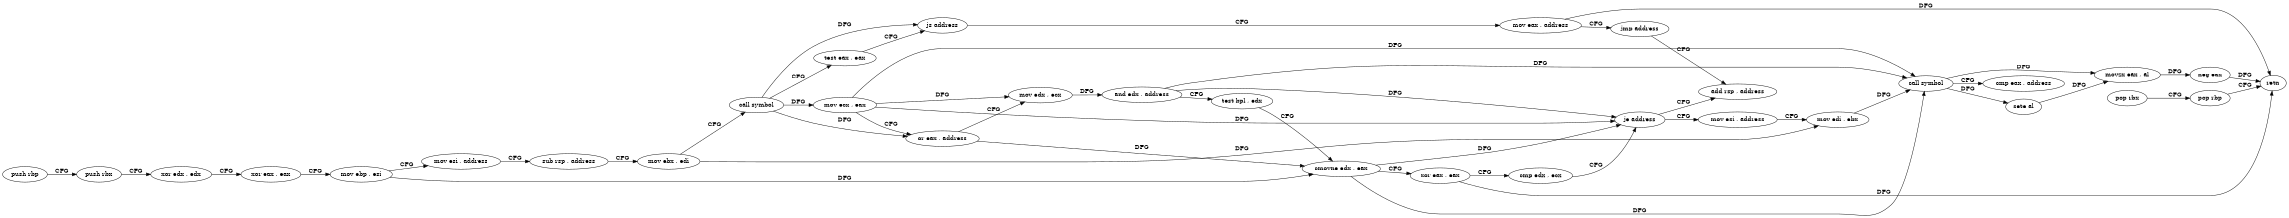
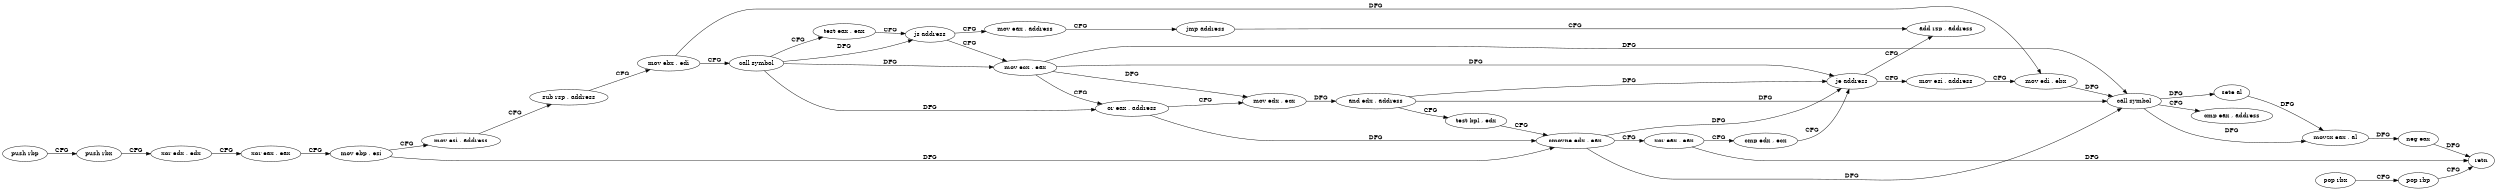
edge "mov eax , address" -> "retn": removed, label "DFG"
edge "js address" -> "mov ecx , eax": added, label "CFG"
